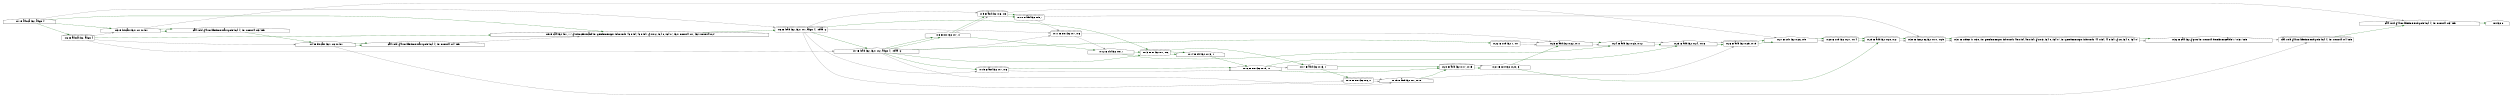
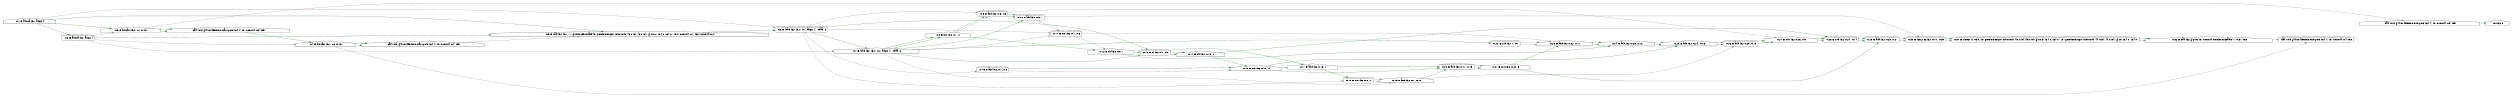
edge "%14 = shl i32 %13, 1" -> "%28 = sub i32 %27, %14": added
edge "call void @llvm.lifetime.end.p0i8(i64 4, i8* nonnull %4) #5" -> "call void @llvm.lifetime.end.p0i8(i64 4, i8* nonnull %3) #5": removed
edge "%7 = load i32, i32* %2, align 4, !tbaa !2" -> "%15 = and i32 %7, %6": now "%7 = load i32, i32* %2, align 4, !tbaa !2" -> "%10 = add i32 %9, 1"
